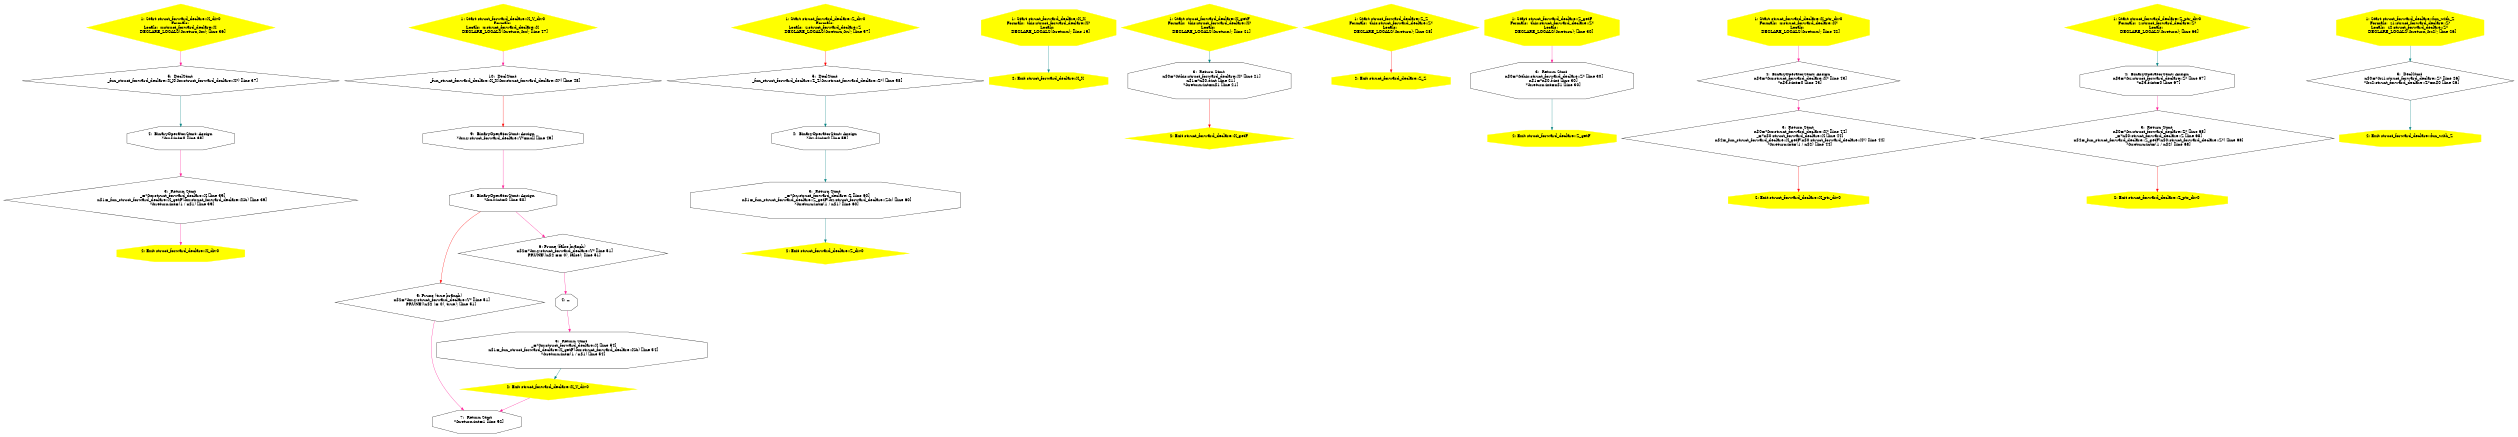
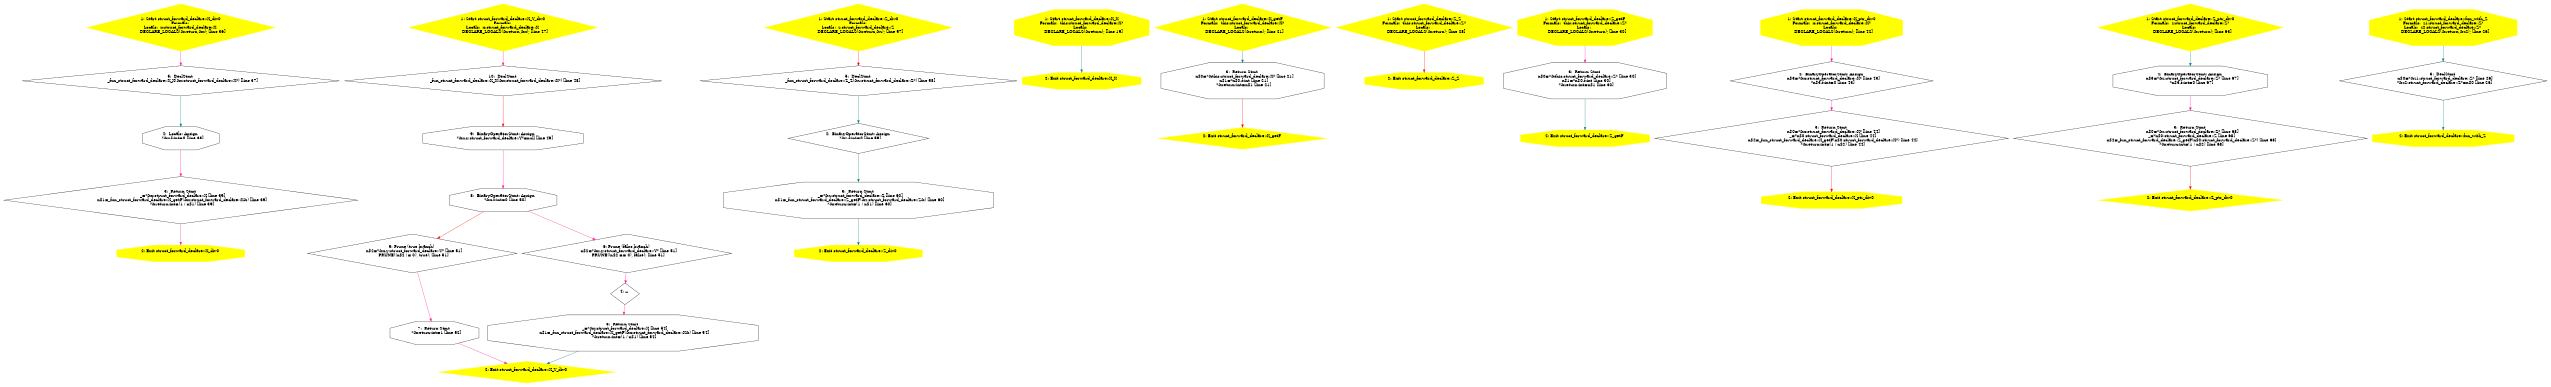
node "4:  BinaryOperatorStmt: Assign *&x.f:int=0 [line 38]": label "4:  BinaryOperatorStmt: Assign *&x.f:int=0 [line 38]" -> "4:  Locals: Assign *&x.f:int=0 [line 38]"
node "4:  BinaryOperatorStmt: Assign *&z.f:int=0 [line 59]": shape octagon -> diamond
node "2: Exit struct_forward_declare::Z_ptr_div0": shape octagon -> diamond
node "2: Exit struct_forward_declare::Z_div0": shape diamond -> octagon
node "4: +": shape octagon -> diamond
edge "2: Exit struct_forward_declare::X_Y_div0" -> "7:  Return Stmt *&return:int=1 [line 52]": reversed
